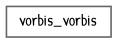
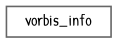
node "vorbis_vorbis": label "vorbis_vorbis" -> "vorbis_info"
